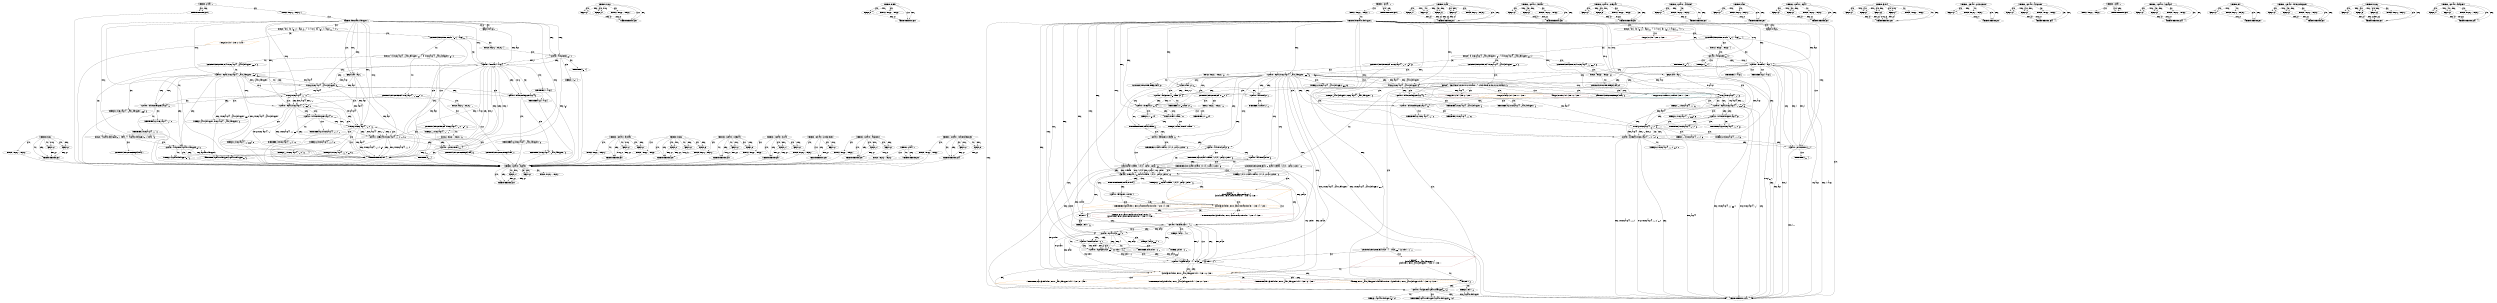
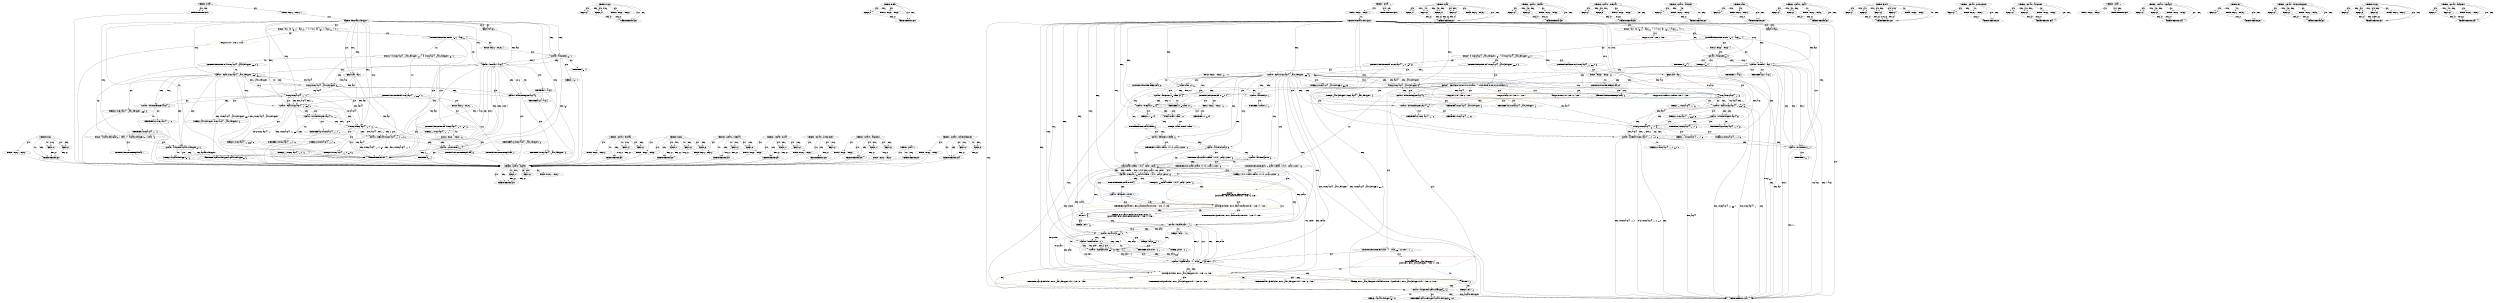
edge "(LITERAL,4,major < 4)" -> "(<operator>.lessThan,major < 4)": reversed
